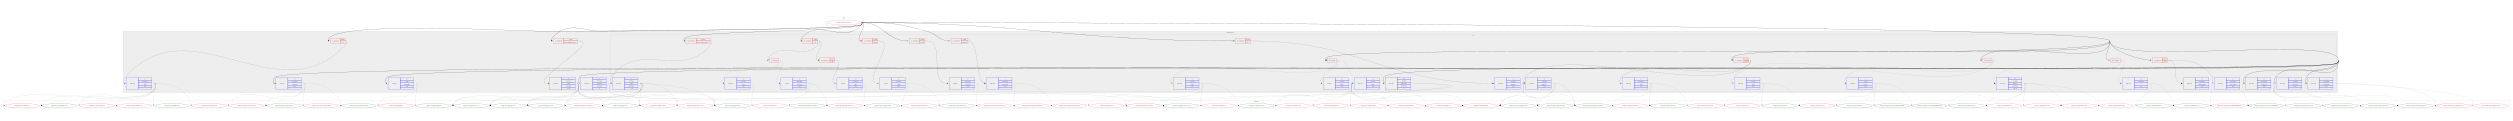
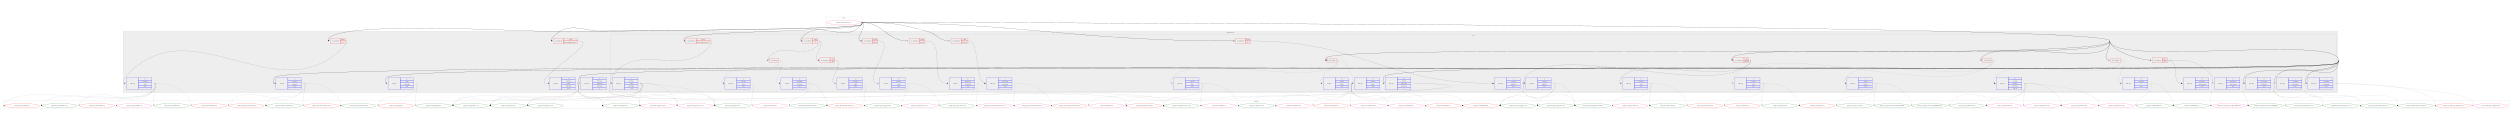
node "portage://dev-lang/python-3.9.0_alpha2": removed
